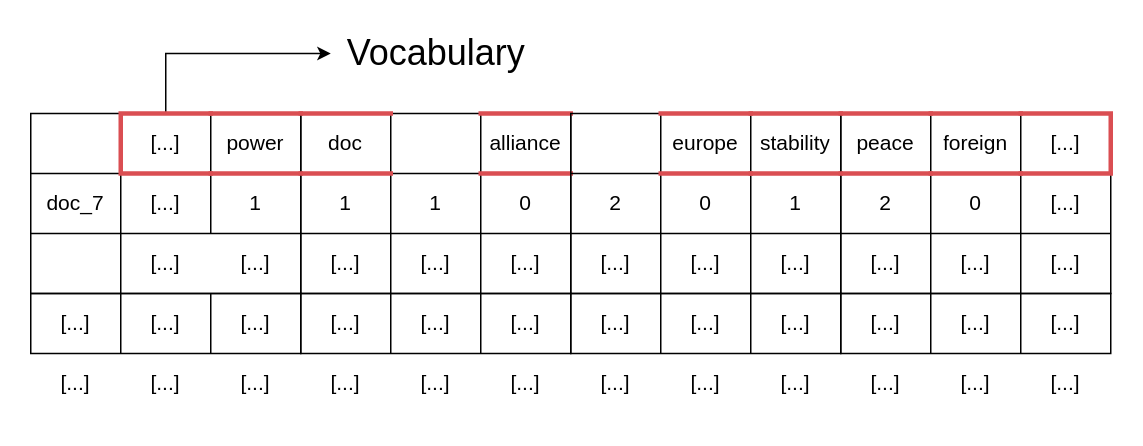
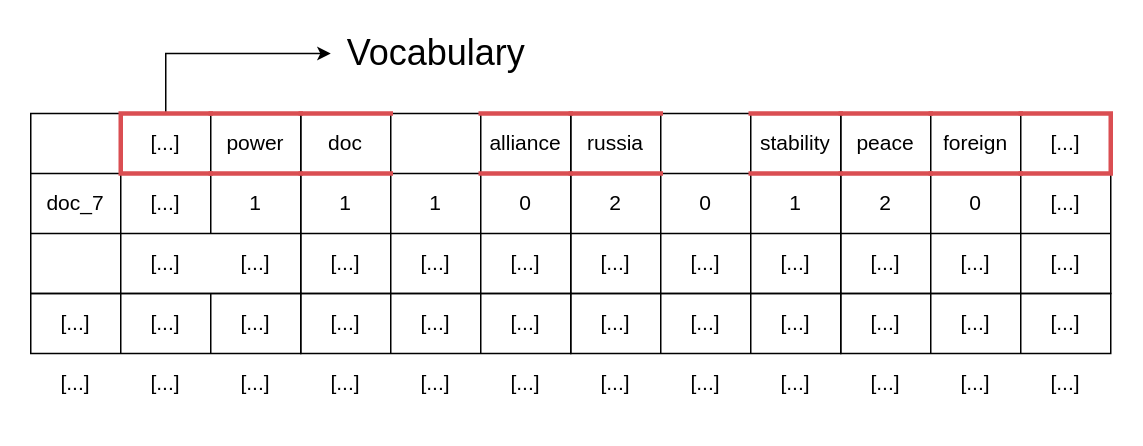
node "russia": added
node "europe": removed
